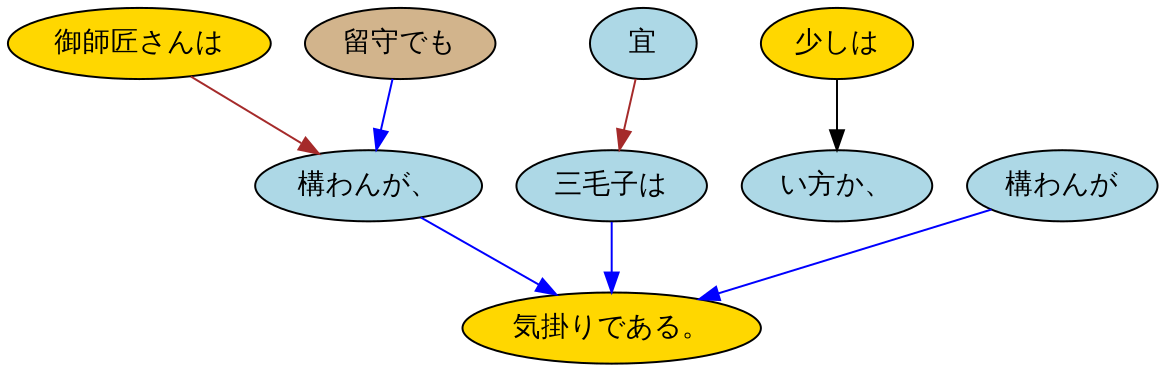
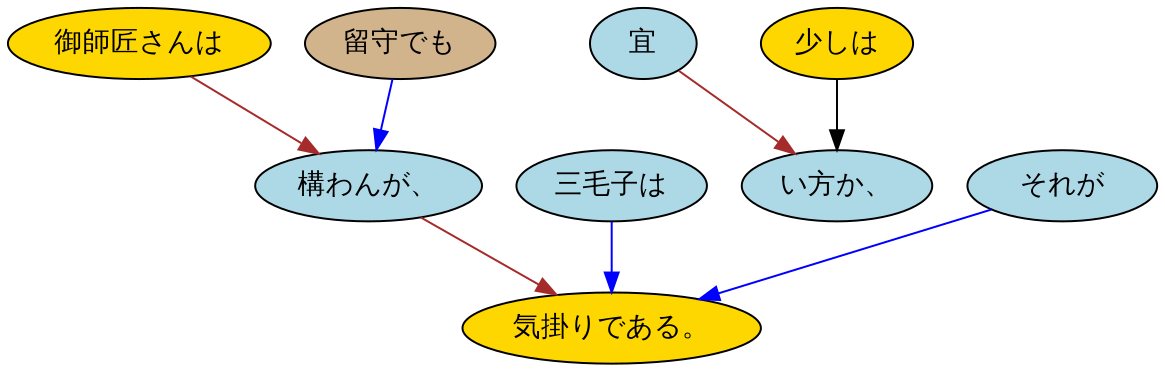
edge "宜" -> "三毛子は": now "宜" -> "い方か、"
node "構わんが": label "構わんが" -> "それが"
edge "構わんが、" -> "気掛りである。": color blue -> brown
